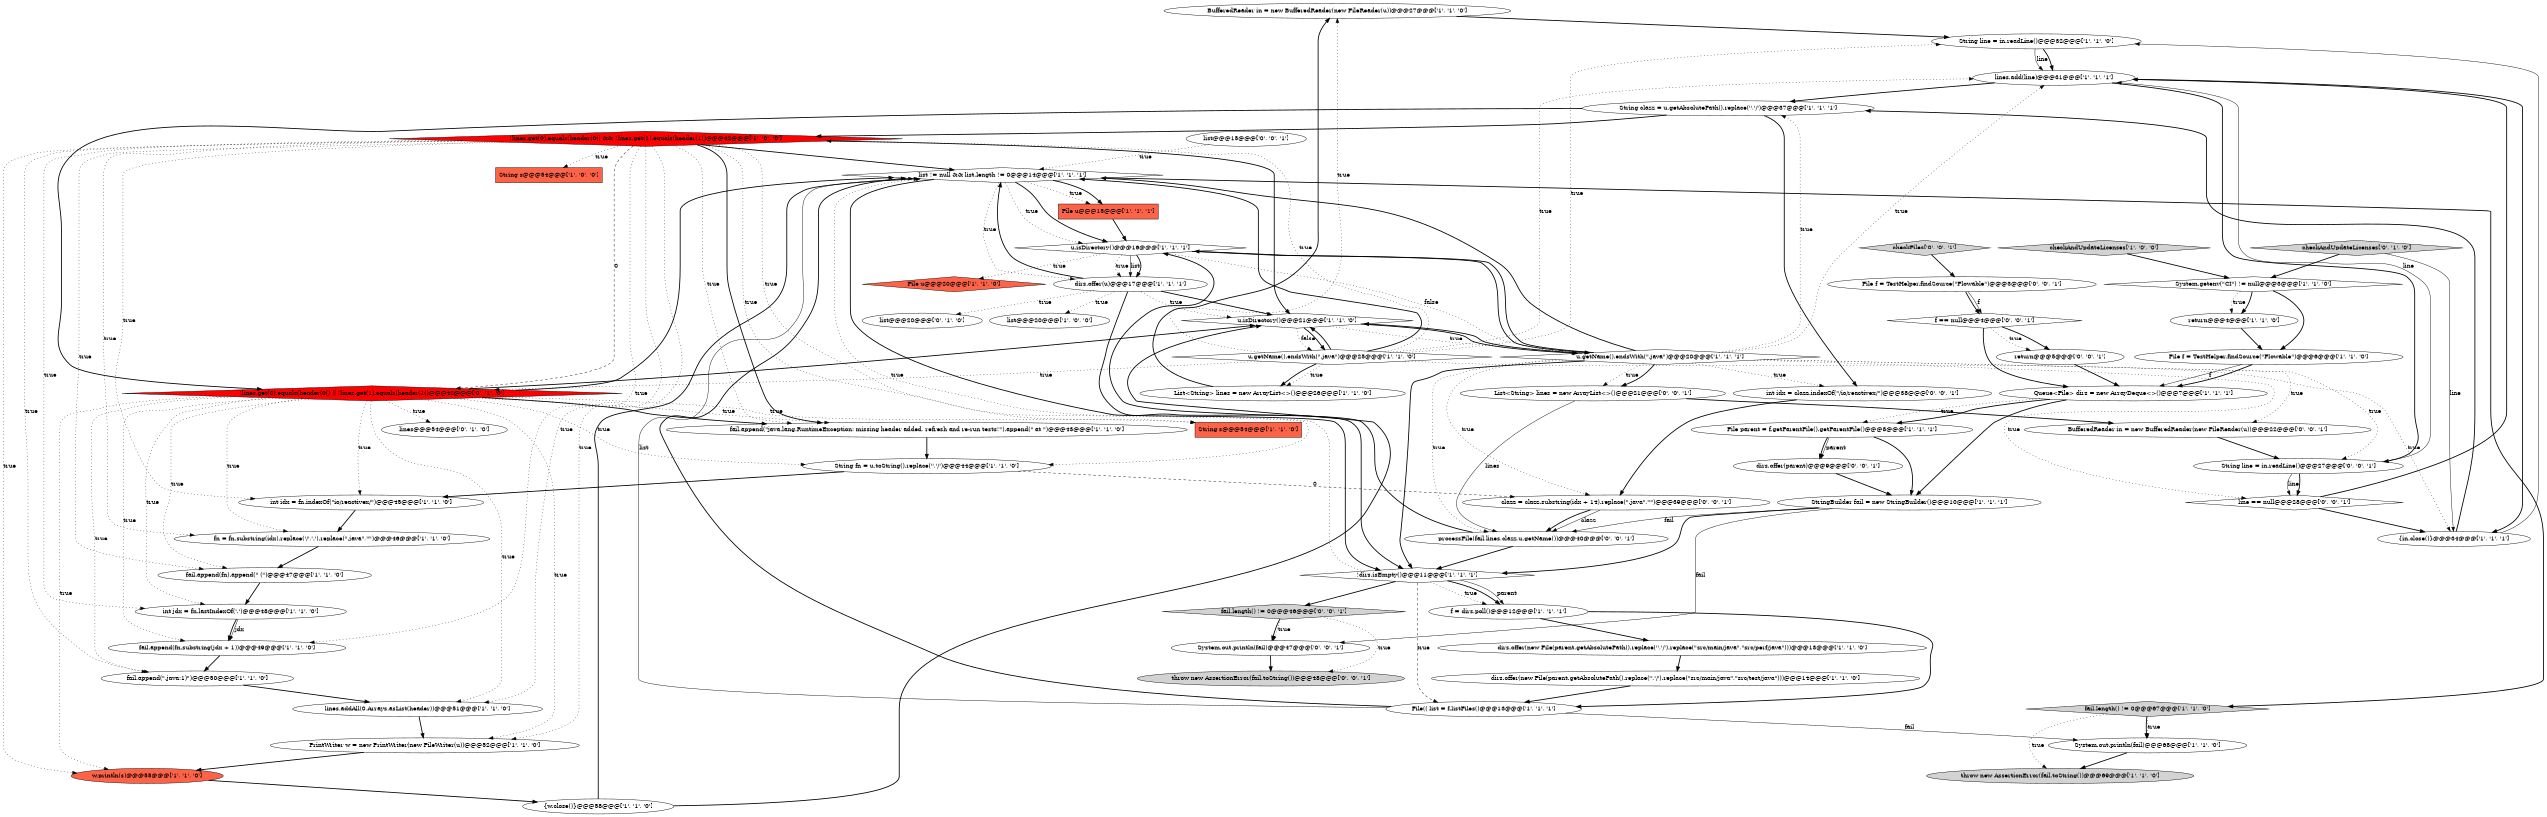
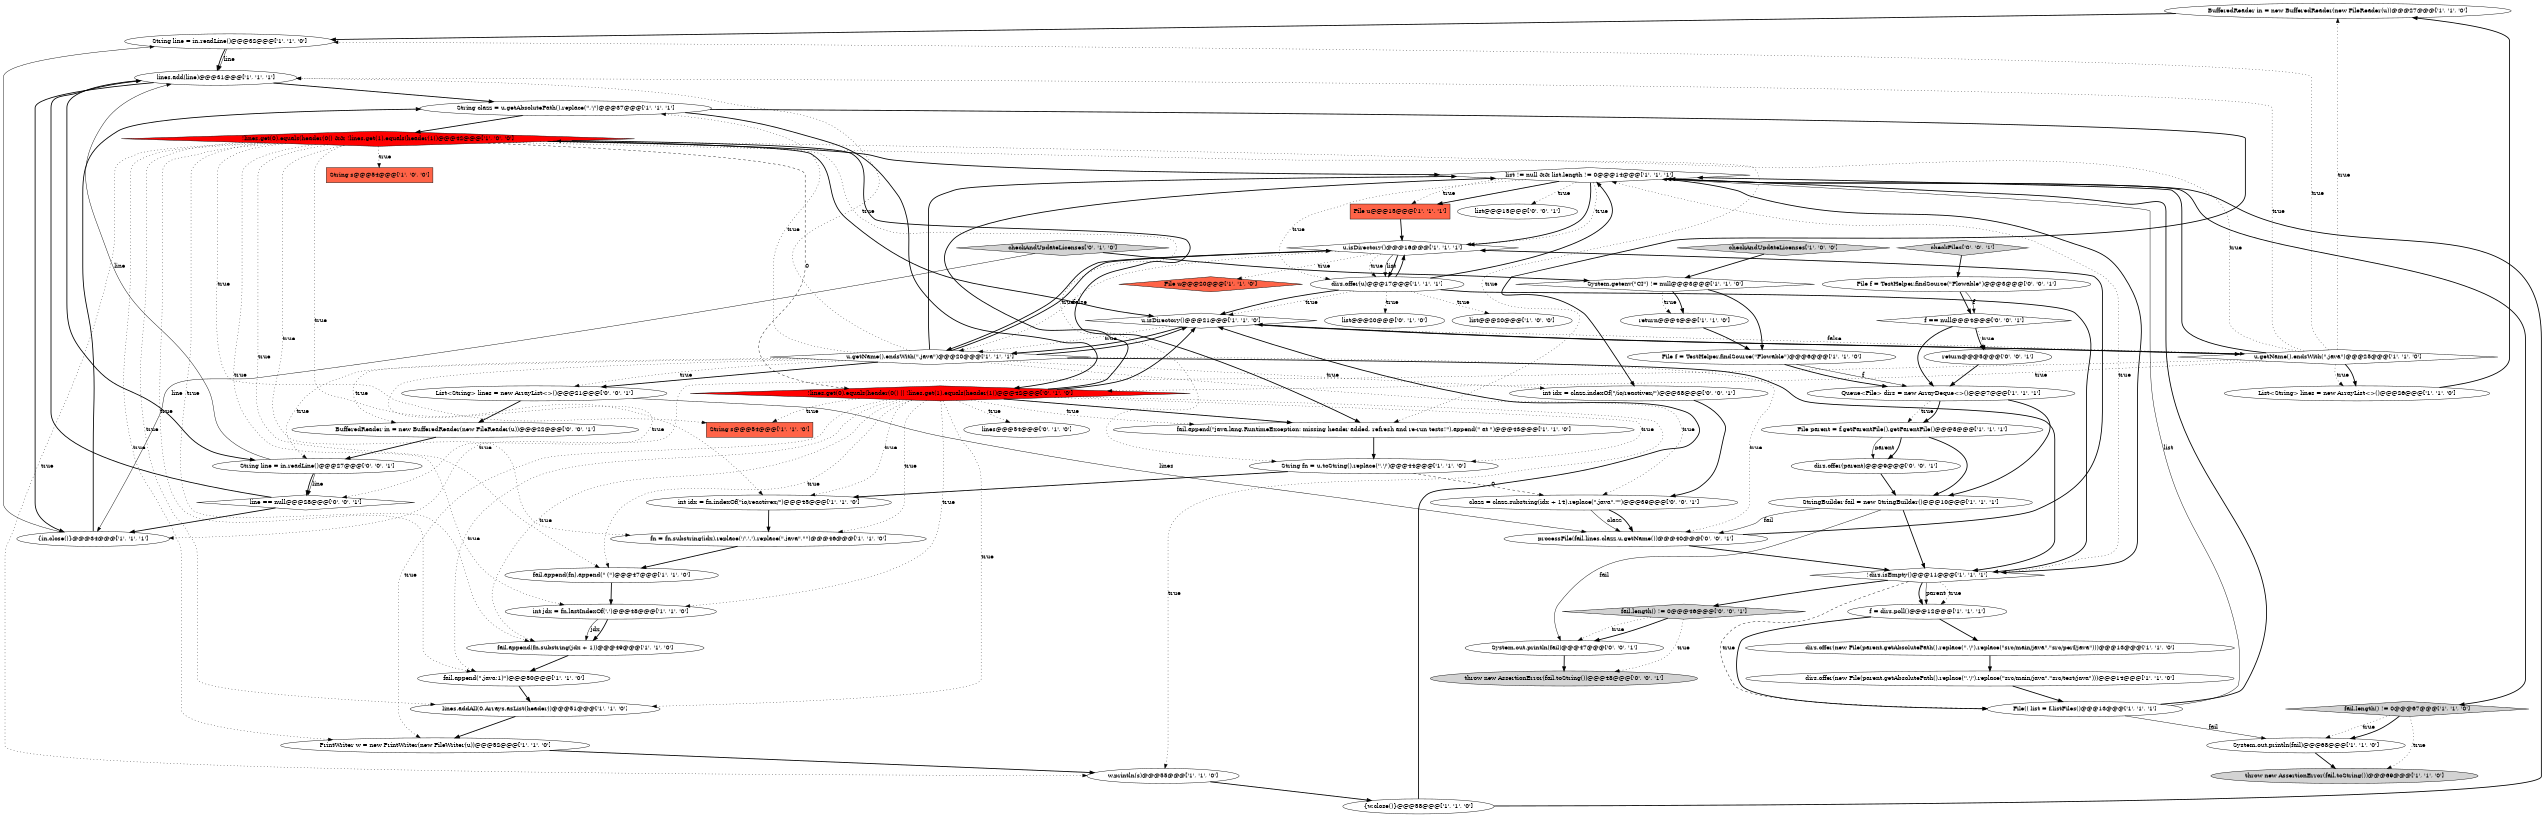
edge "list@@@15@@@['0', '0', '1']" -> "list != null && list.length != 0@@@14@@@['1', '1', '1']": reversed
edge "dirs.offer(u)@@@17@@@['1', '1', '1']" -> "u.isDirectory()@@@16@@@['1', '1', '1']": added
node "w.println(s)@@@55@@@['1', '1', '0']": fillcolor tomato -> white
